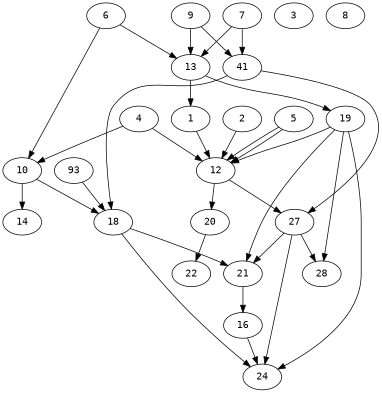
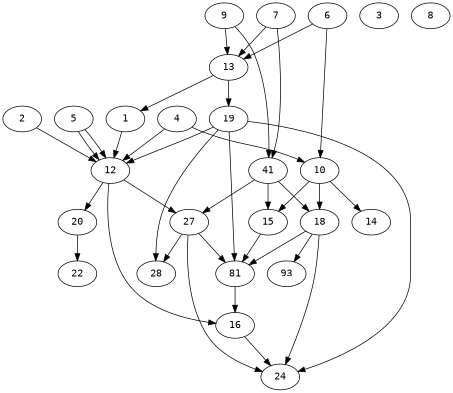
edge "93" -> "18": reversed
node "15": added
node "21": label "21" -> "81"
edge "12" -> "16": added
